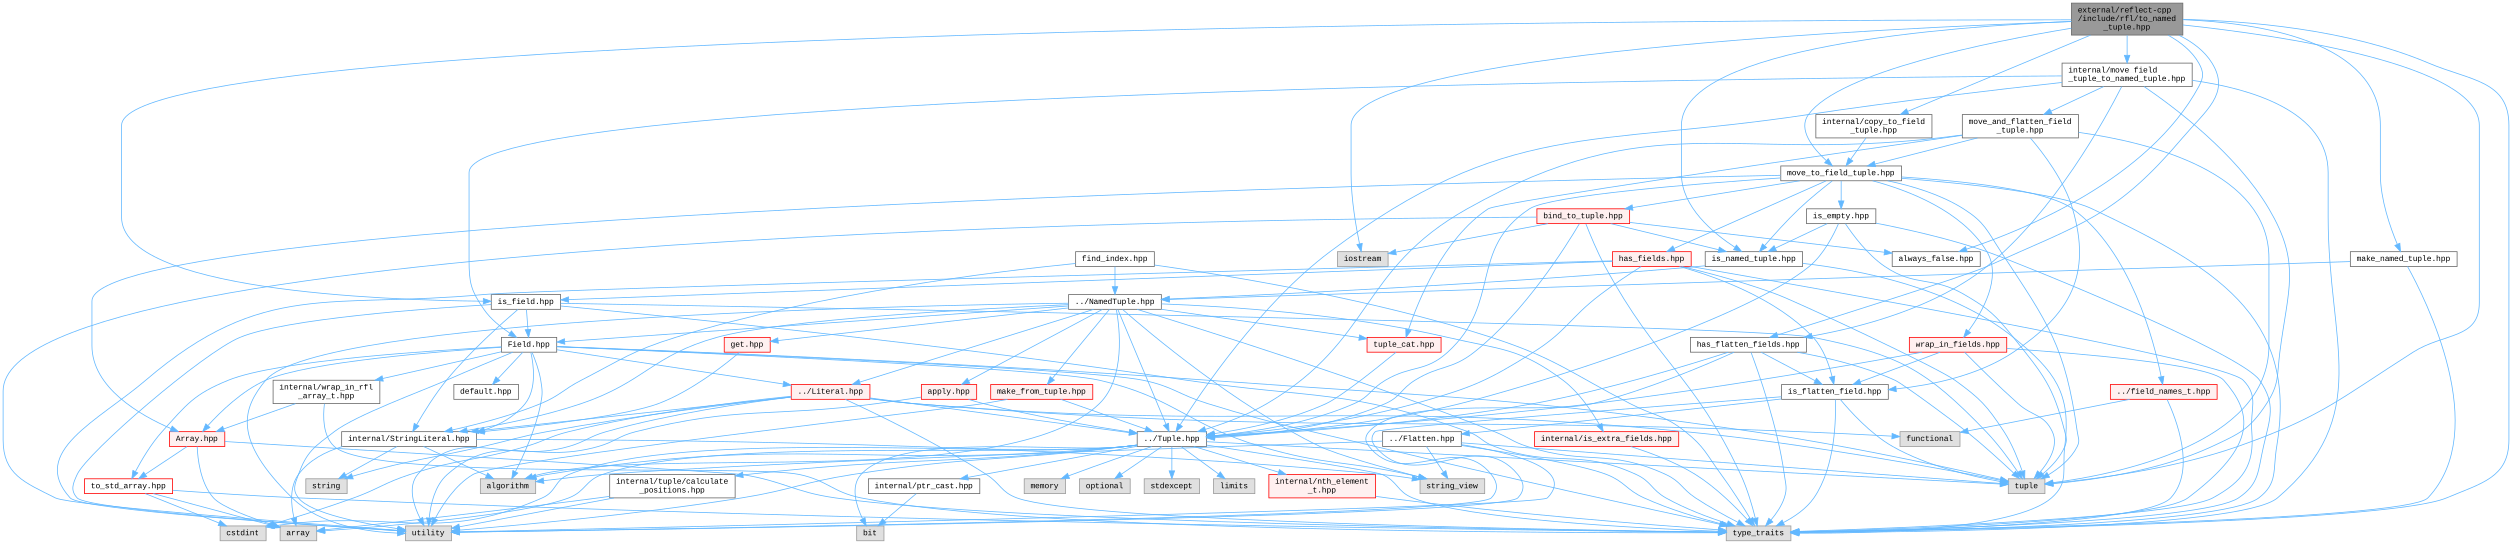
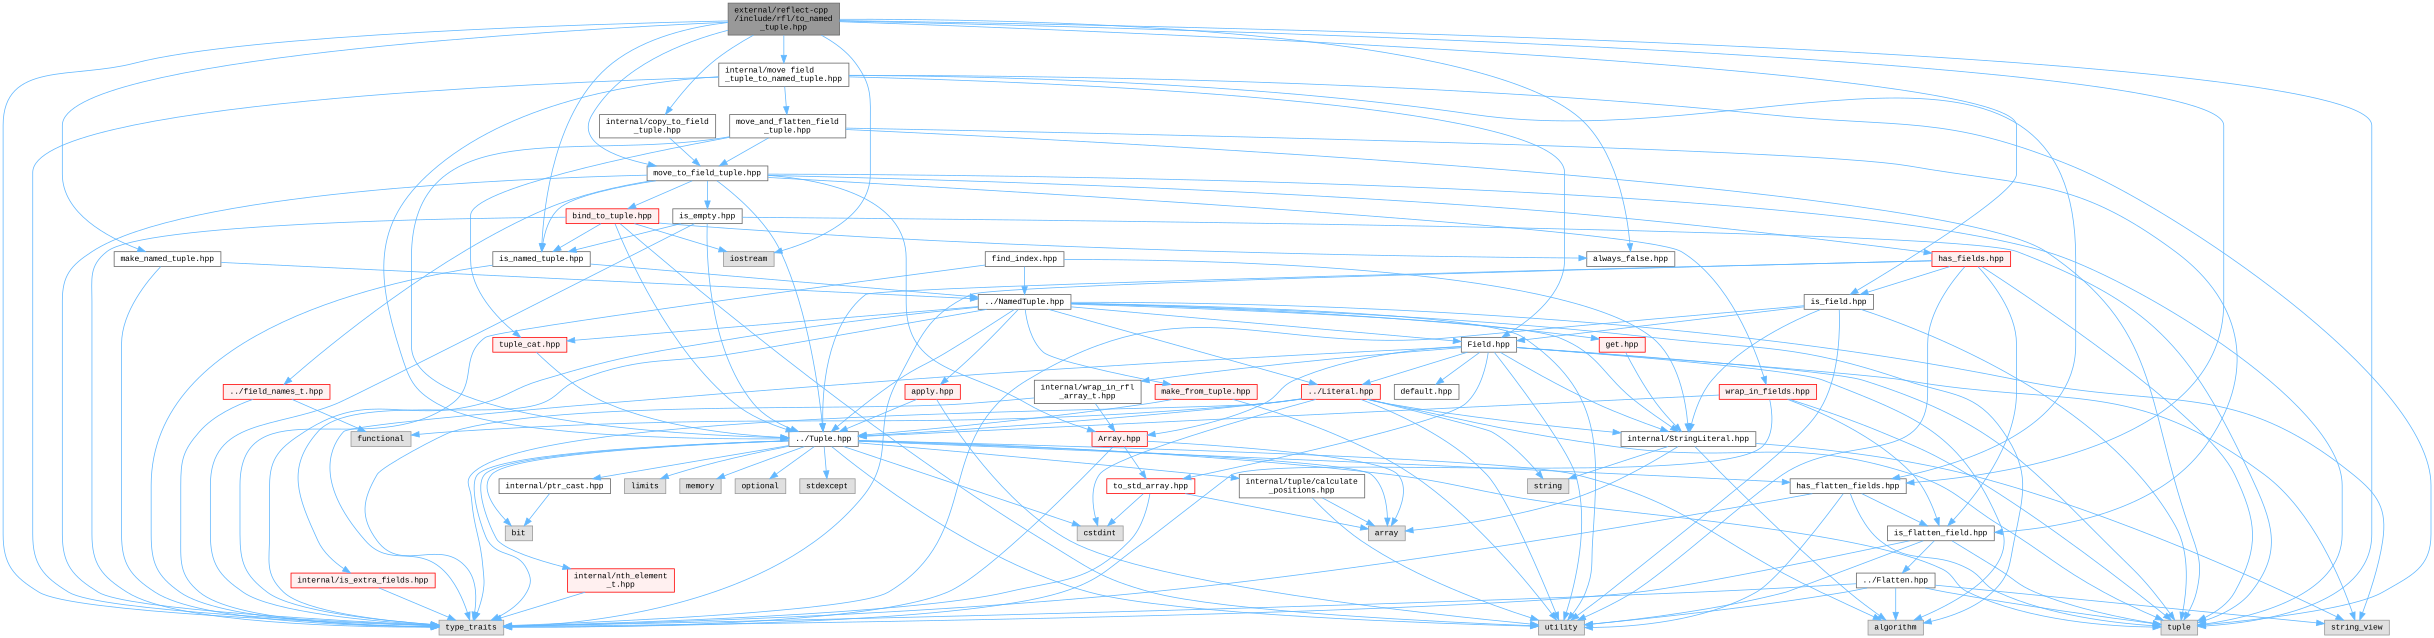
edge "has_flatten_fields.hpp" -> "../Tuple.hpp": reversed
